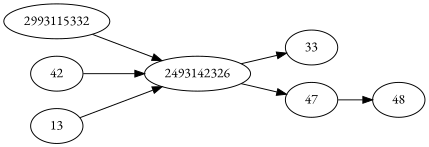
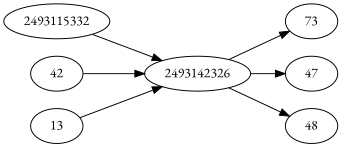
node "2993115332": label "2993115332" -> "2493115332"
node "33": label "33" -> "73"
edge "47" -> "48": now "2493142326" -> "48"
